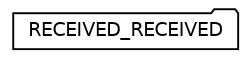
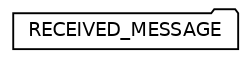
node "RECEIVED_RECEIVED": label "RECEIVED_RECEIVED" -> "RECEIVED_MESSAGE"
